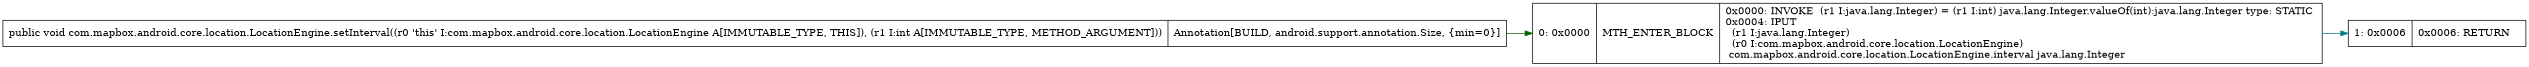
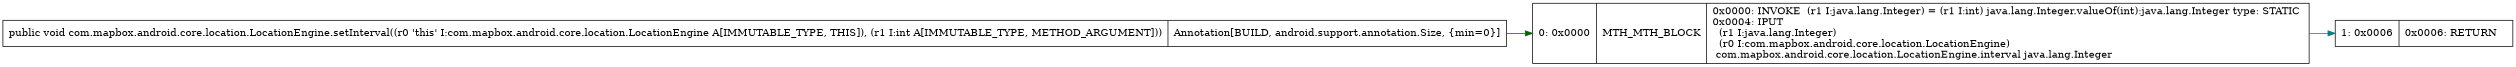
node "0: 0x0000": text "MTH_ENTER_BLOCK" -> "MTH_MTH_BLOCK"
